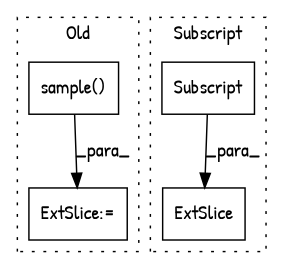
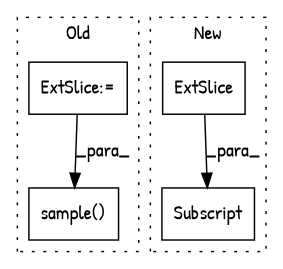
cluster "Subscript": label "Subscript" -> "New"
edge "sample()" -> "ExtSlice:=": reversed
edge "Subscript" -> "ExtSlice": reversed
